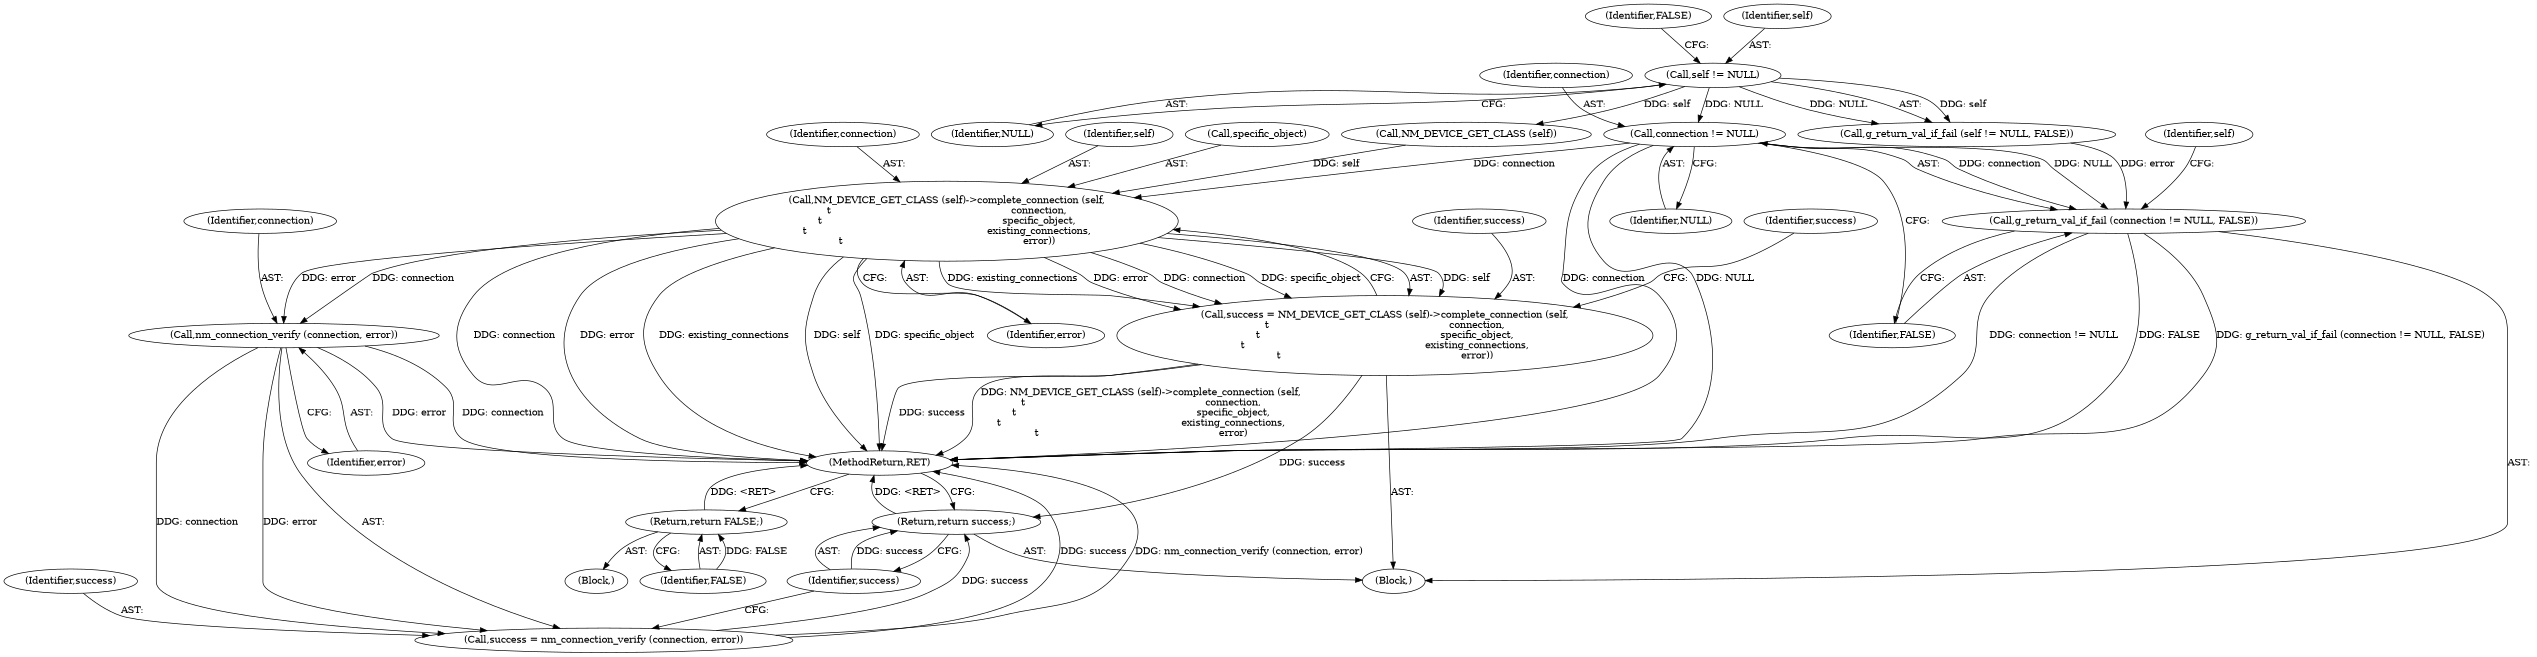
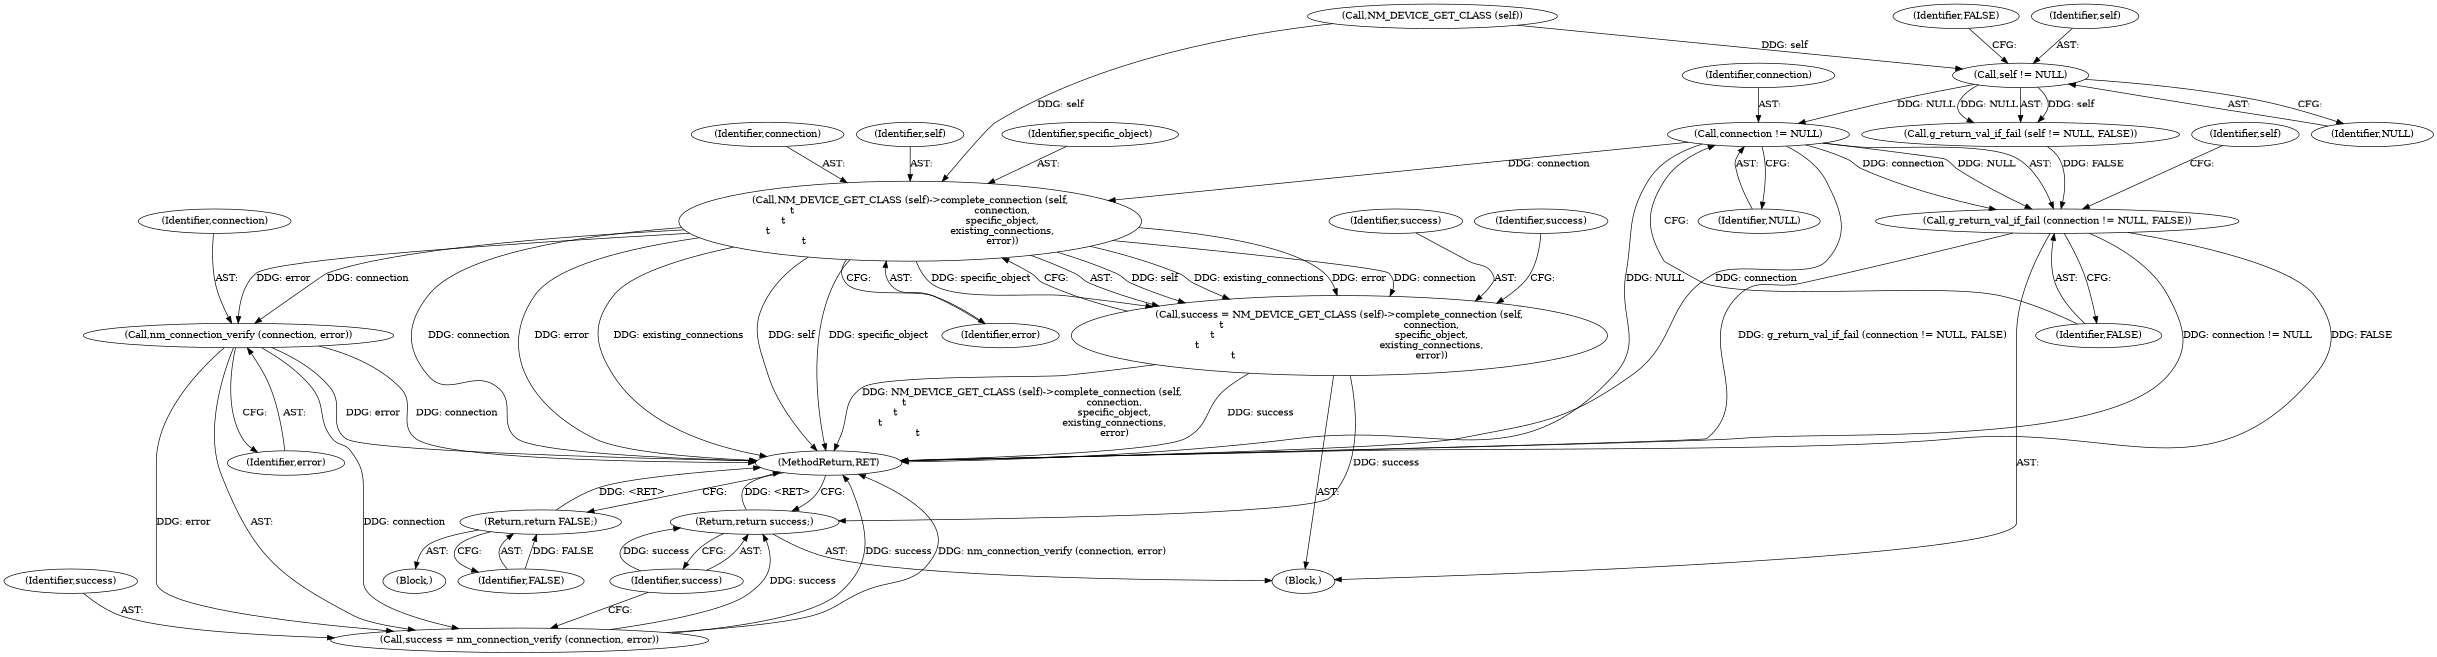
edge "(Call,self != NULL)" -> "(Call,NM_DEVICE_GET_CLASS (self))": reversed
node "(Call,specific_object)": label "(Call,specific_object)" -> "(Identifier,specific_object)"
edge "(Call,g_return_val_if_fail (self != NULL, FALSE))" -> "(Call,g_return_val_if_fail (connection != NULL, FALSE))": label "DDG: error" -> "DDG: FALSE"
